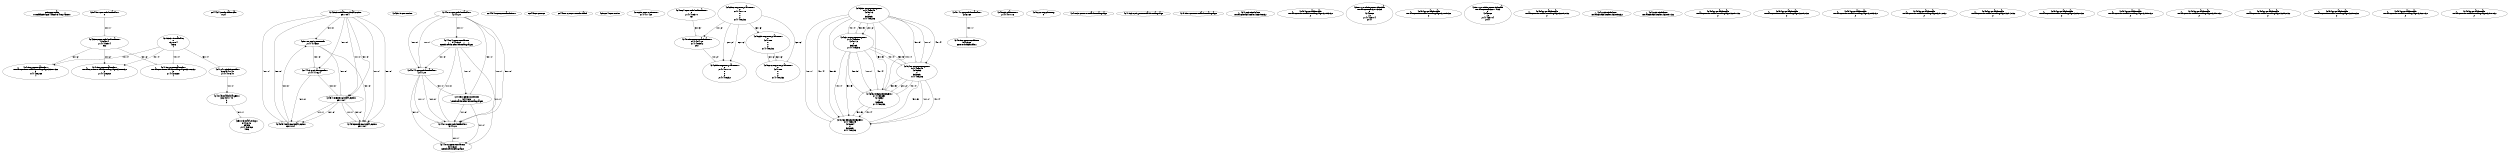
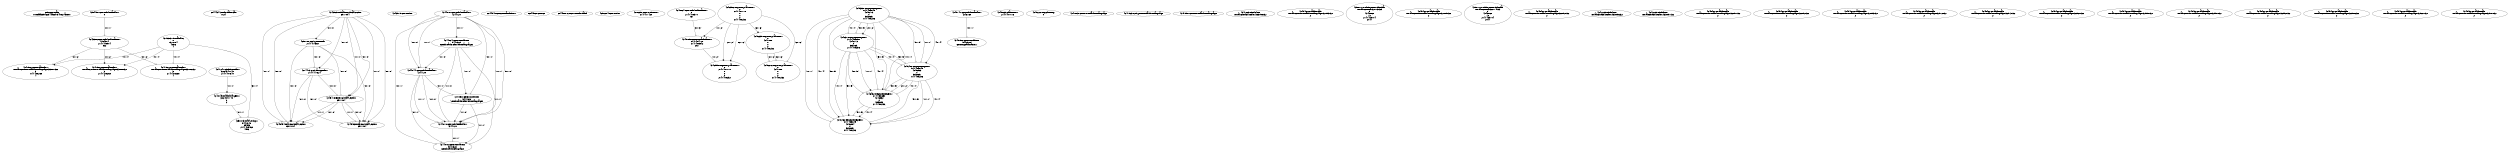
node "4245758.GetProcAddress 9441320 GetModuleHandleW": label "4245758.GetProcAddress 9441320 GetModuleHandleW" -> "4245758.GetProcAddress 9441320 GetLongPathNameW"
edge "4215383.VirtualAlloc 0 1310704 4096 4" -> "4247247.FindFirstFileW 3224341740 2147407640": now "4215383.VirtualAlloc 0 1310704 4096 4" -> "4250073.LoadStringW 9441340 65485 2147409468 4096"
edge "4244018.GetModuleHandleW 4244120" -> "4244076.GetProcAddress 9441320 GetThreadUILanguage": added, label "(0-->1)"
edge "4245454.LeaveCriticalSection 6917004" -> "4250188.GetSystemInfo 2147417660": reversed
edge "4214413.GetStartupInfoW 2147417624" -> "4245469.LeaveCriticalSection 6917004": added, label "(0-->0)"
